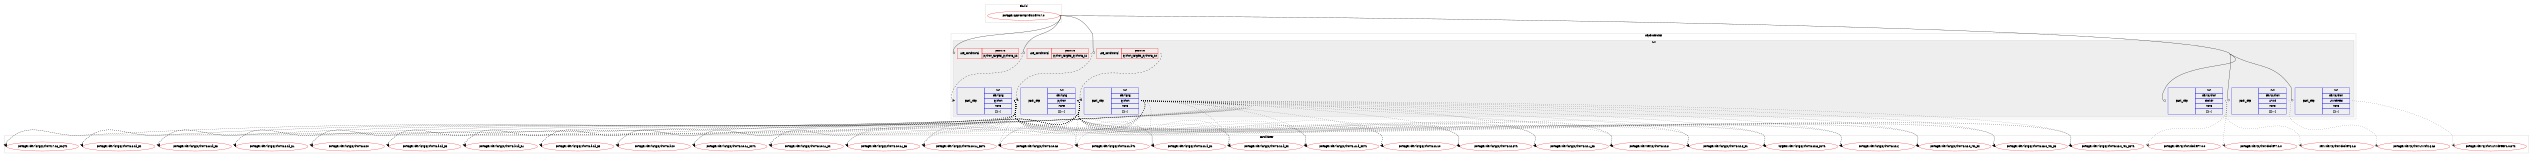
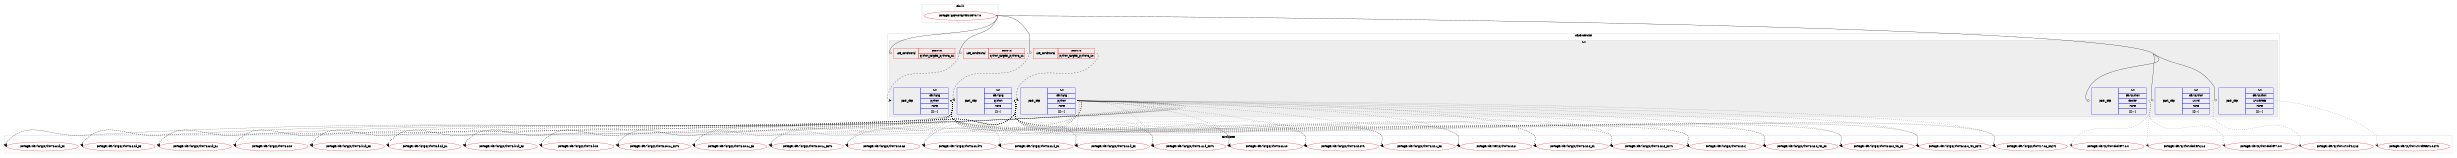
node "portage://dev-lang/python-3.10.14_p2": removed
node "targets://dev-lang/python-3.12.5_p1-r1": label "targets://dev-lang/python-3.12.5_p1-r1" -> "portage://dev-lang/python-3.12.5_p1-r1"
node "sen://dev-python/docker-6.1.3": label "sen://dev-python/docker-6.1.3" -> "portage://dev-python/docker-6.1.3"
